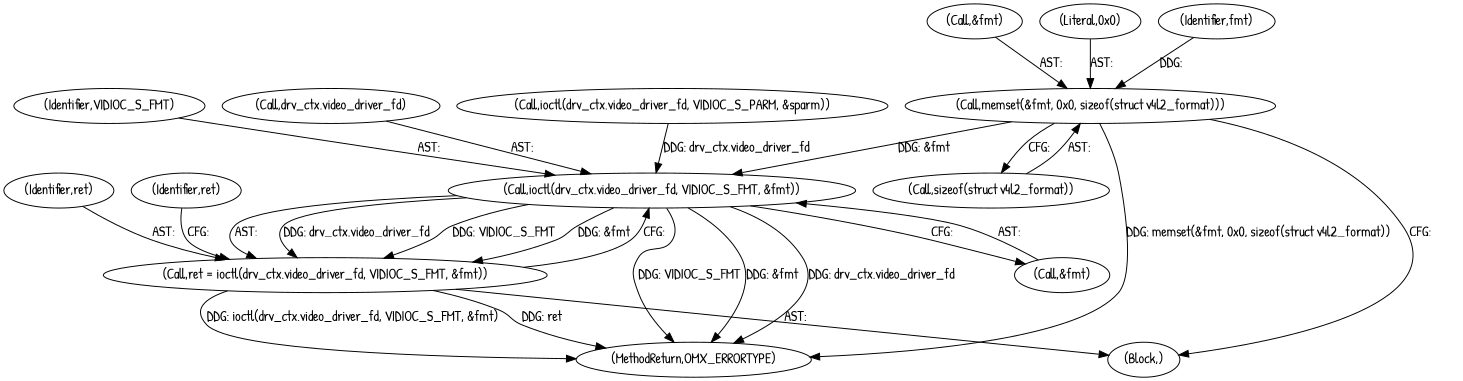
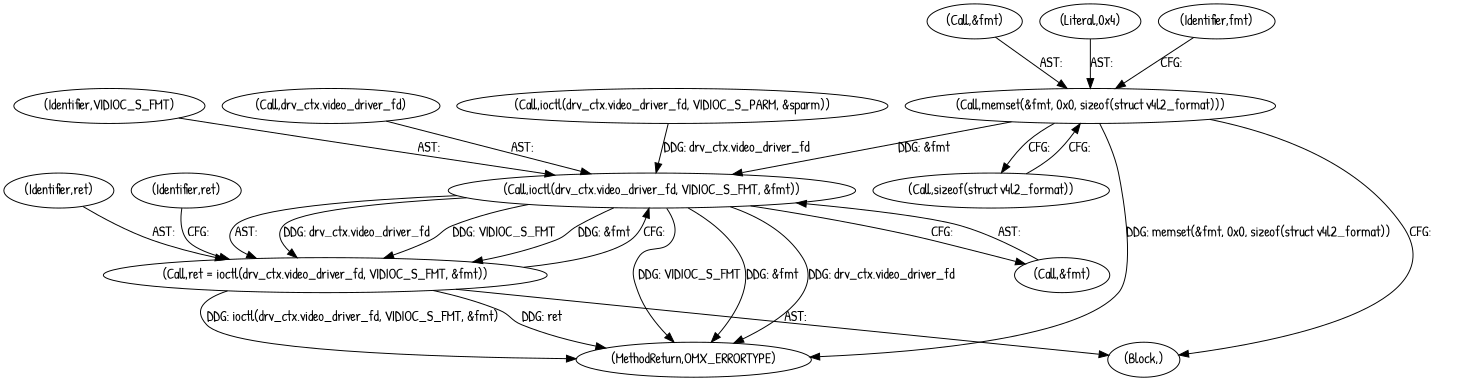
node "(Literal,0x0)": label "(Literal,0x0)" -> "(Literal,0x4)"
edge "(Identifier,fmt)" -> "(Call,memset(&fmt, 0x0, sizeof(struct v4l2_format)))": label "DDG: " -> "CFG: "
edge "(Call,sizeof(struct v4l2_format))" -> "(Call,memset(&fmt, 0x0, sizeof(struct v4l2_format)))": label "AST: " -> "CFG: "
